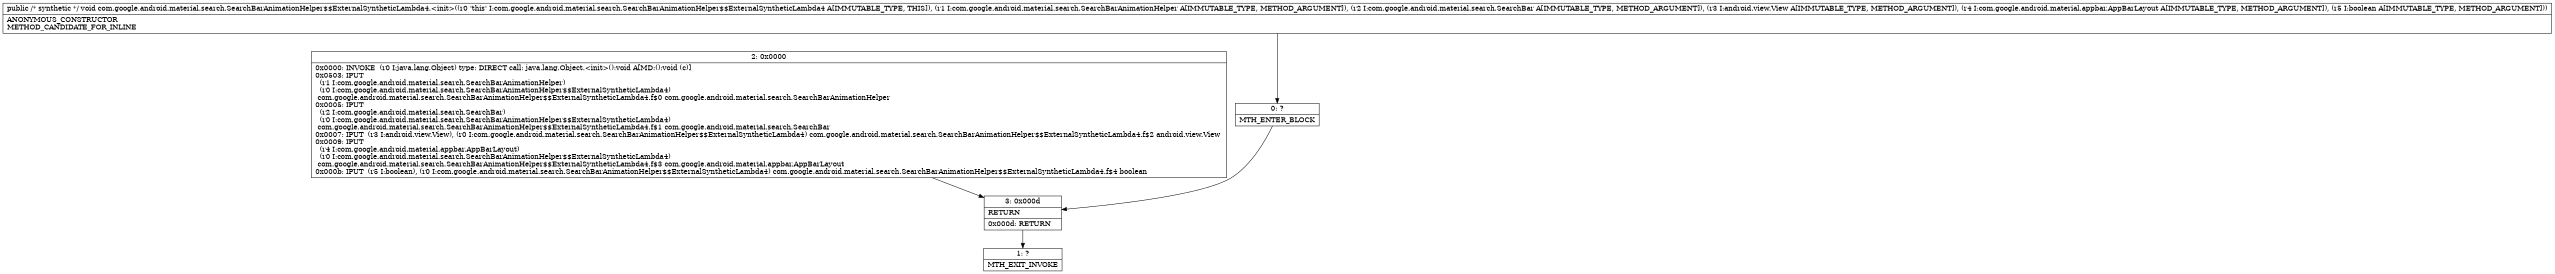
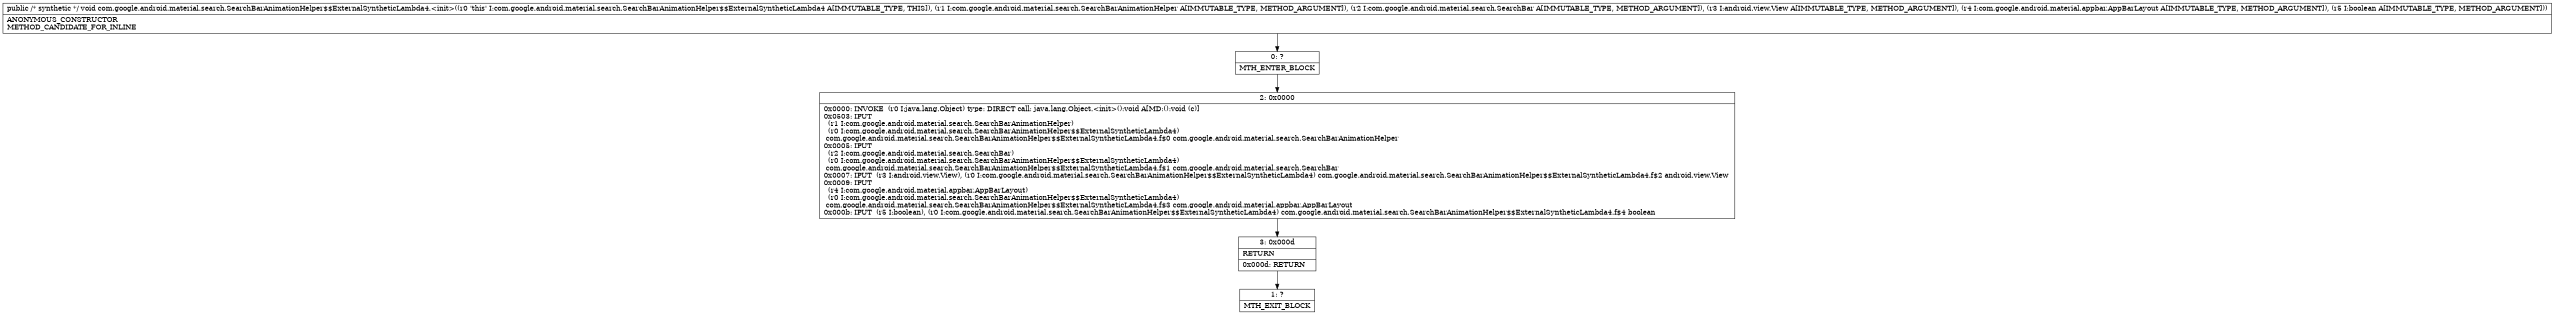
edge "0: ?" -> "3: 0x000d": now "0: ?" -> "2: 0x0000"
node "1: ?": text "MTH_EXIT_INVOKE" -> "MTH_EXIT_BLOCK"
